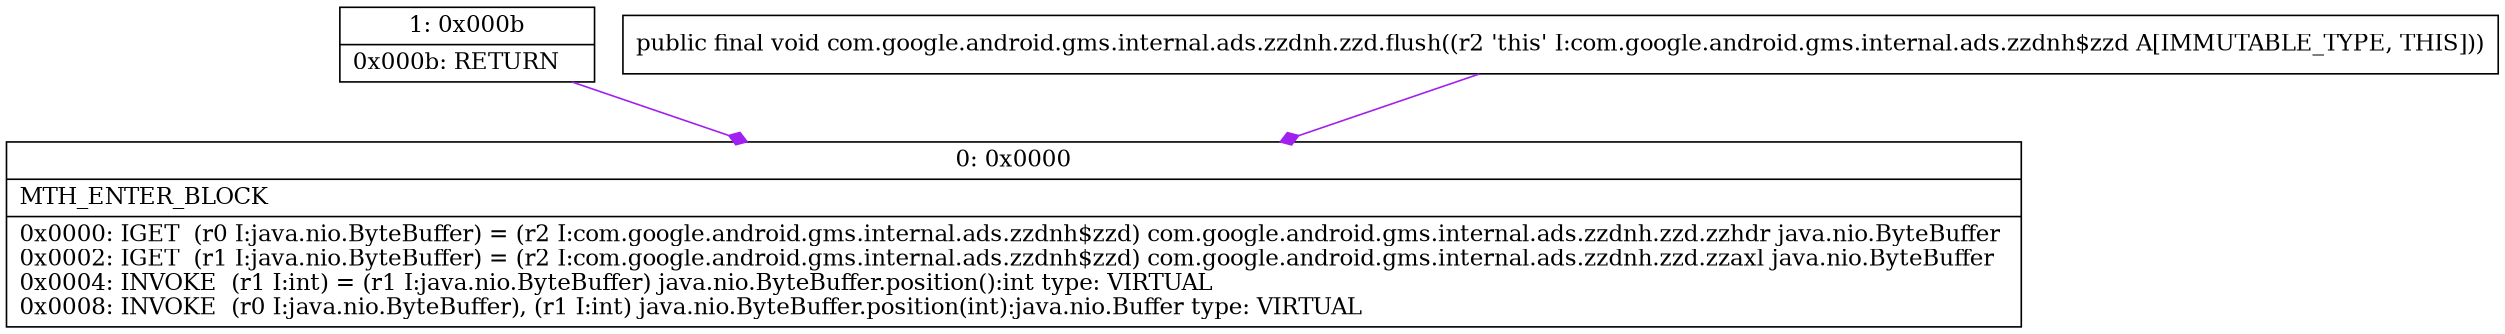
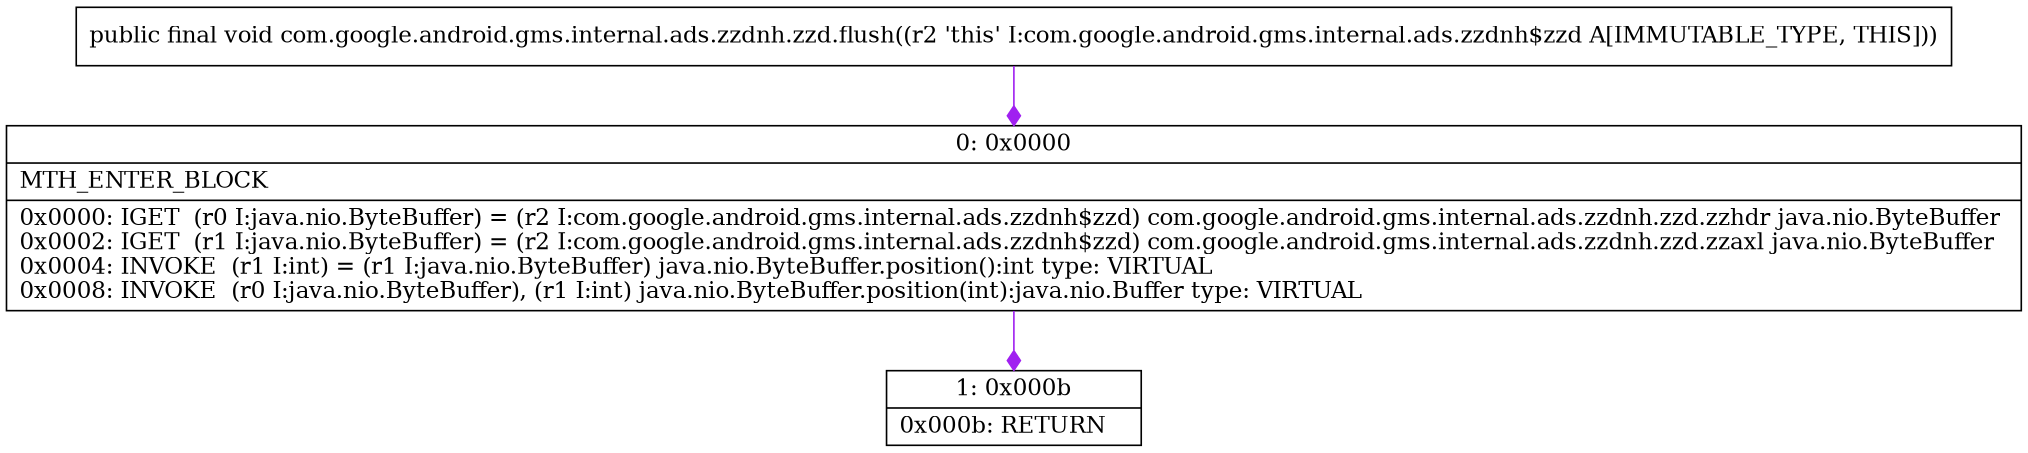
edge "1: 0x000b" -> "0: 0x0000": reversed
